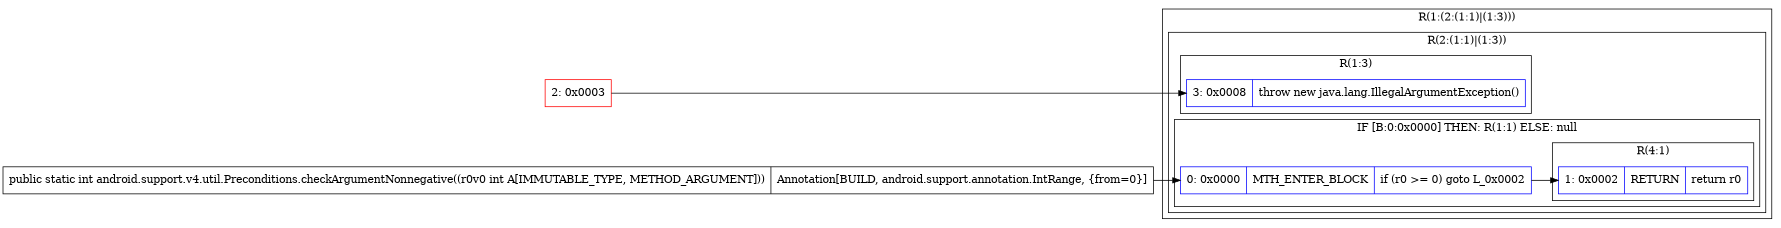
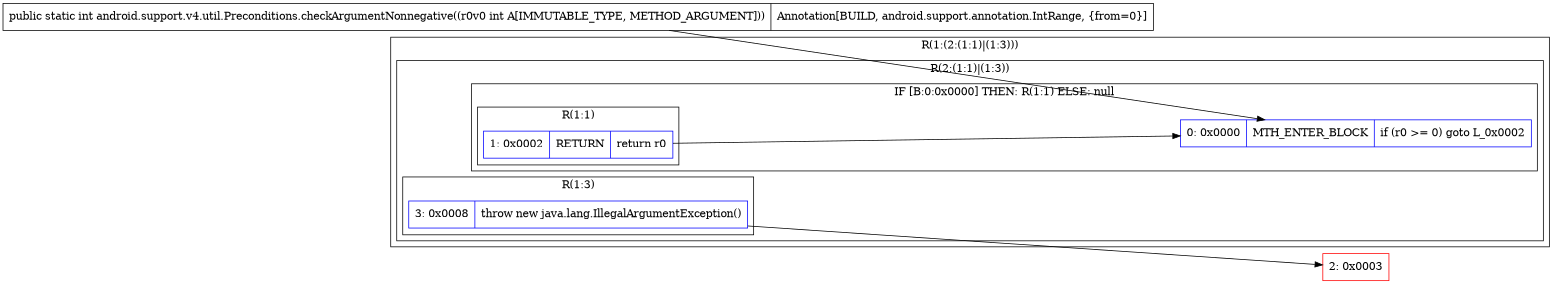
edge "2: 0x0003" -> "3: 0x0008": reversed
cluster "R(4:1)": label "R(4:1)" -> "R(1:1)"
edge "0: 0x0000" -> "1: 0x0002": reversed
